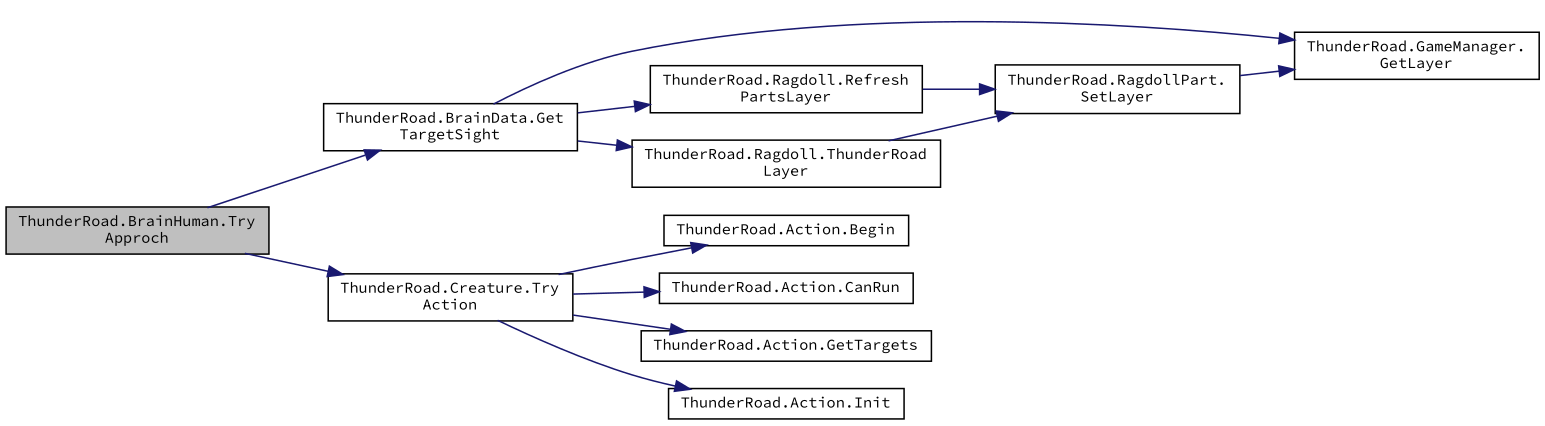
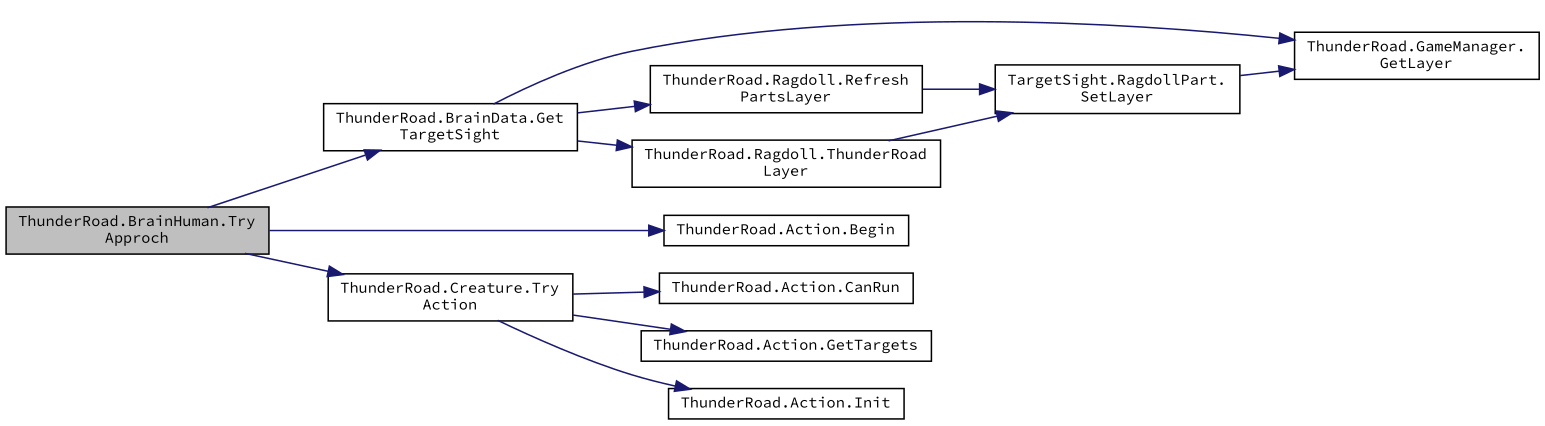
node "ThunderRoad.RagdollPart. SetLayer": label "ThunderRoad.RagdollPart. SetLayer" -> "TargetSight.RagdollPart. SetLayer"
edge "ThunderRoad.Creature.Try Action" -> "ThunderRoad.Action.Begin": now "ThunderRoad.BrainHuman.Try Approch" -> "ThunderRoad.Action.Begin"
